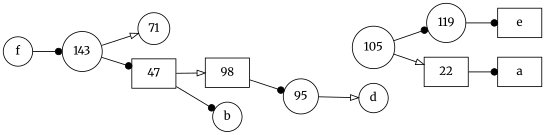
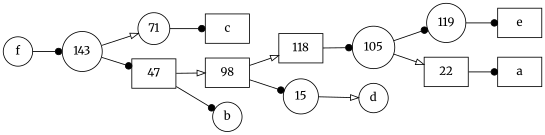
node "c": added
node "118": added
node "95": label "95" -> "15"
